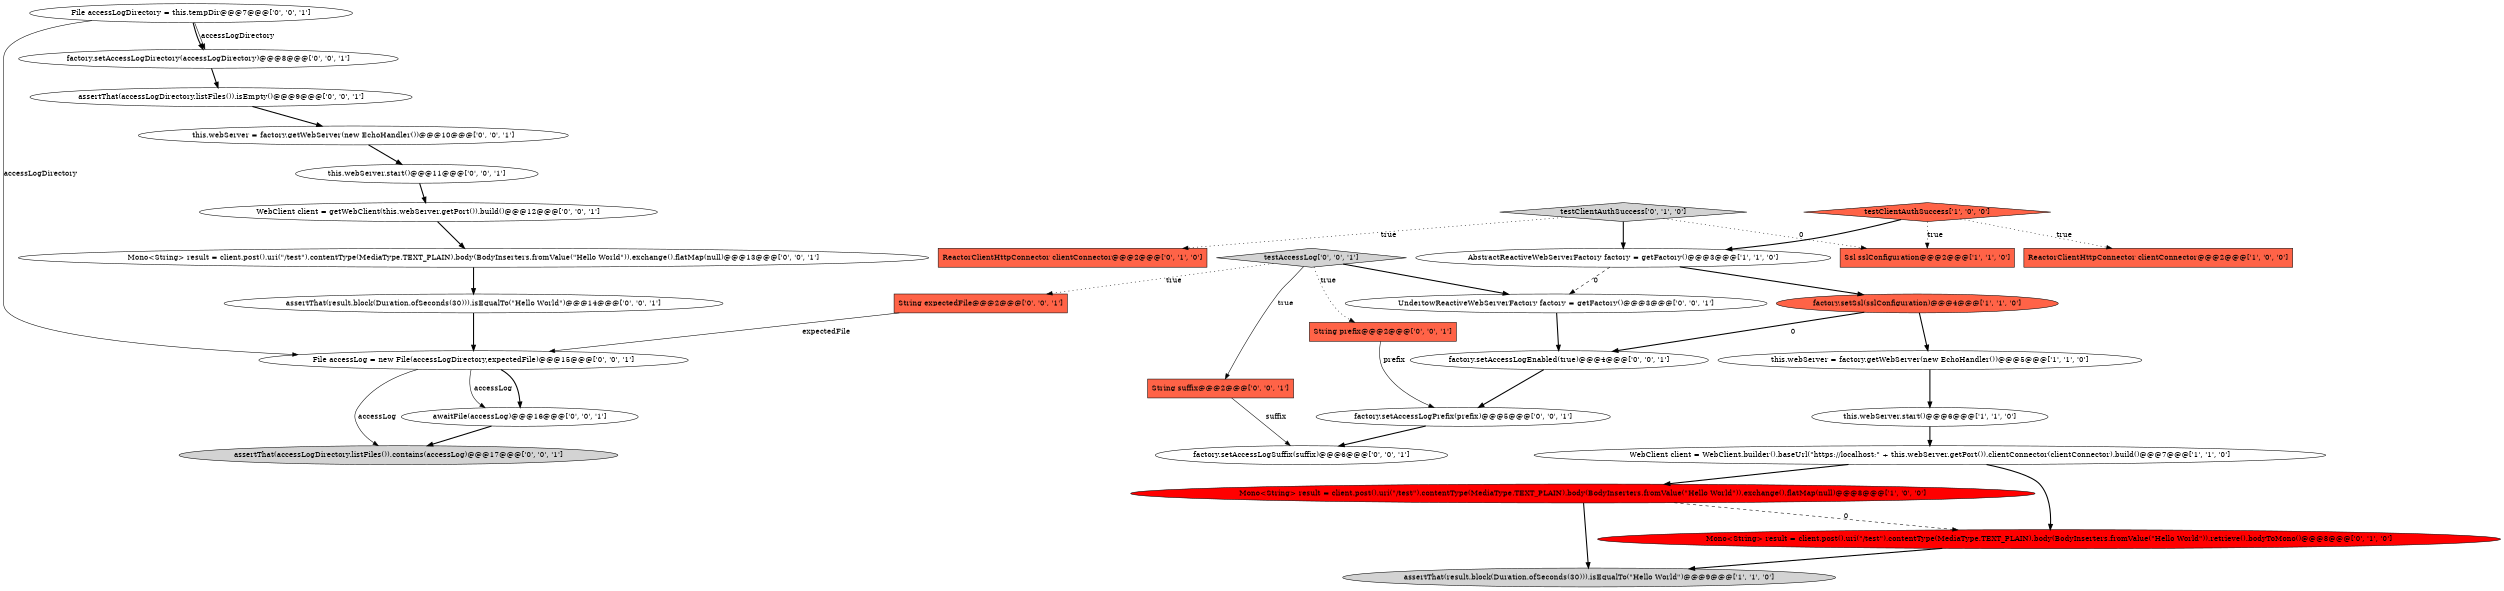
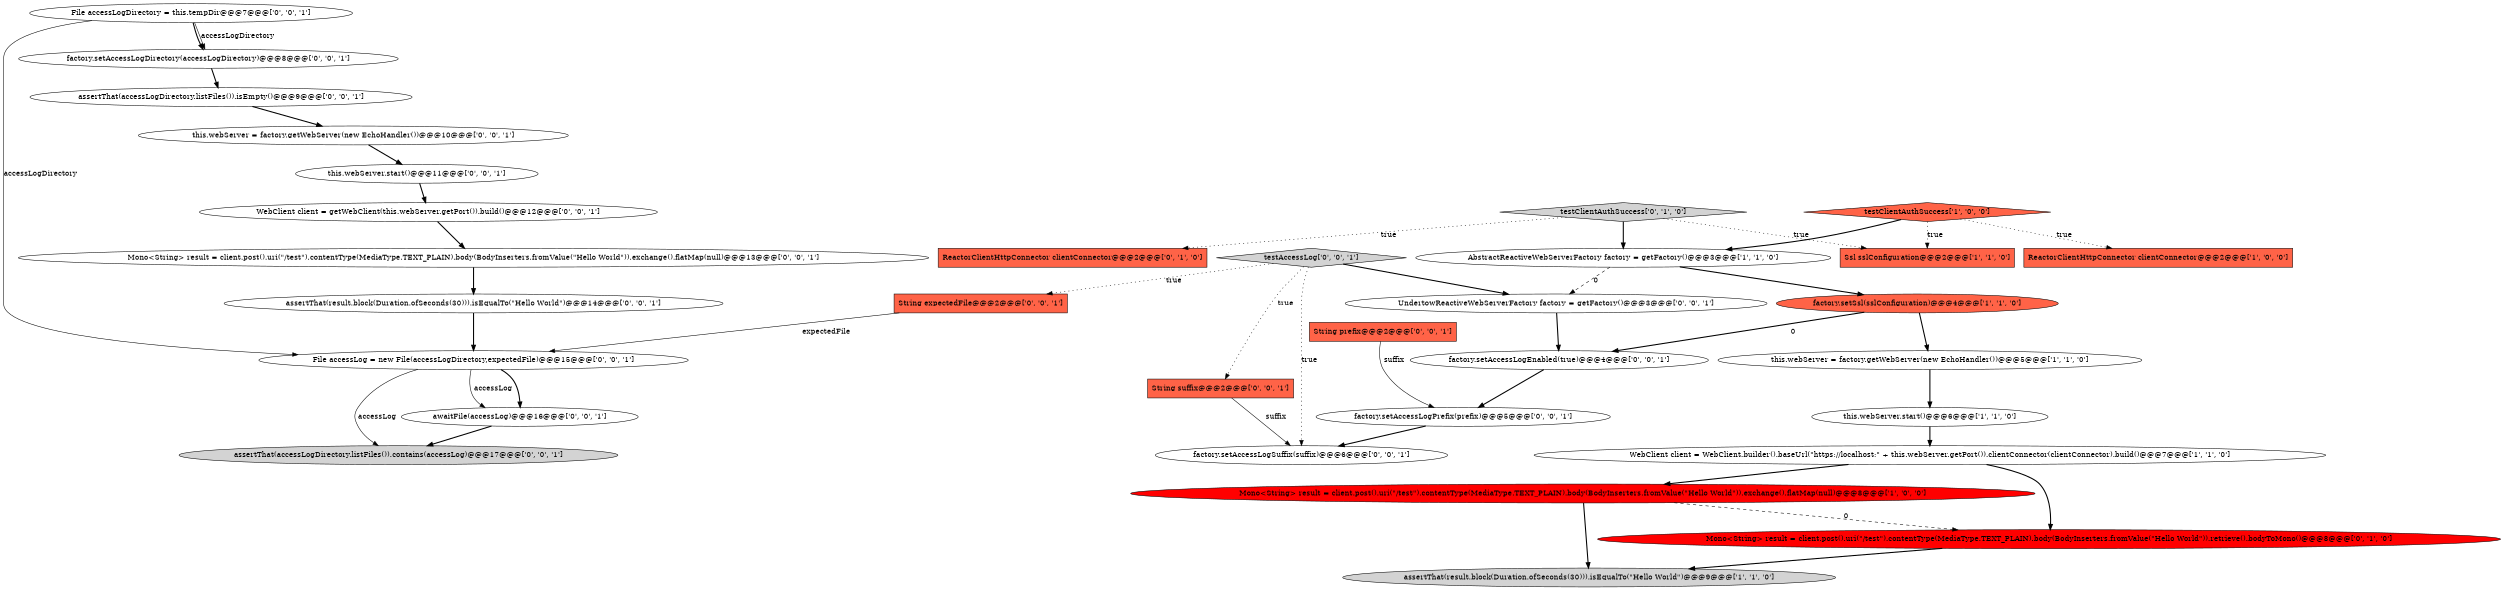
edge "testClientAuthSuccess['0', '1', '0']" -> "Ssl sslConfiguration@@@2@@@['1', '1', '0']": label "0" -> "true"
edge "testAccessLog['0', '0', '1']" -> "String prefix@@@2@@@['0', '0', '1']": now "testAccessLog['0', '0', '1']" -> "factory.setAccessLogSuffix(suffix)@@@6@@@['0', '0', '1']"
edge "testAccessLog['0', '0', '1']" -> "String suffix@@@2@@@['0', '0', '1']": style solid -> dotted
edge "String prefix@@@2@@@['0', '0', '1']" -> "factory.setAccessLogPrefix(prefix)@@@5@@@['0', '0', '1']": label "prefix" -> "suffix"
